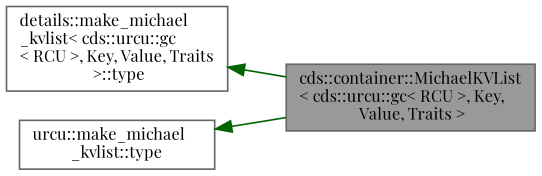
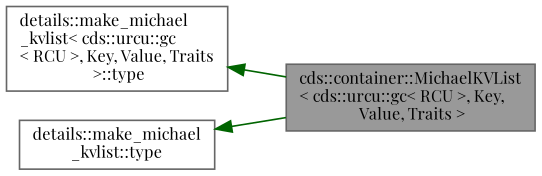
node "urcu::make_michael _kvlist::type": label "urcu::make_michael _kvlist::type" -> "details::make_michael _kvlist::type"
